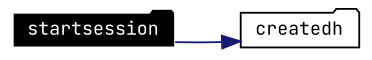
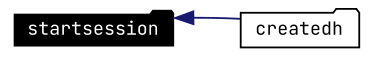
edge "startsession" -> "createdh": reversed
